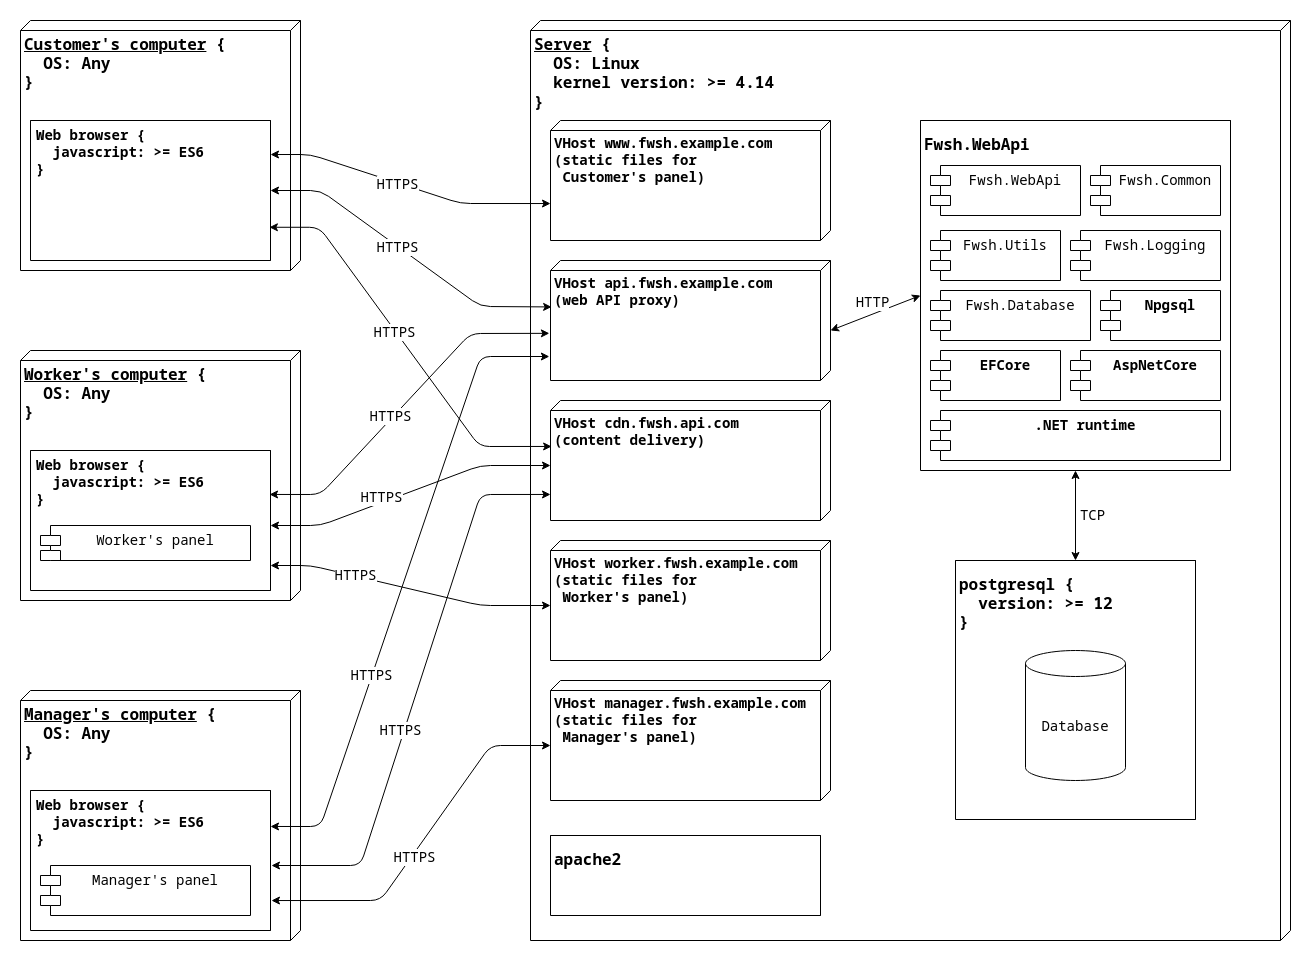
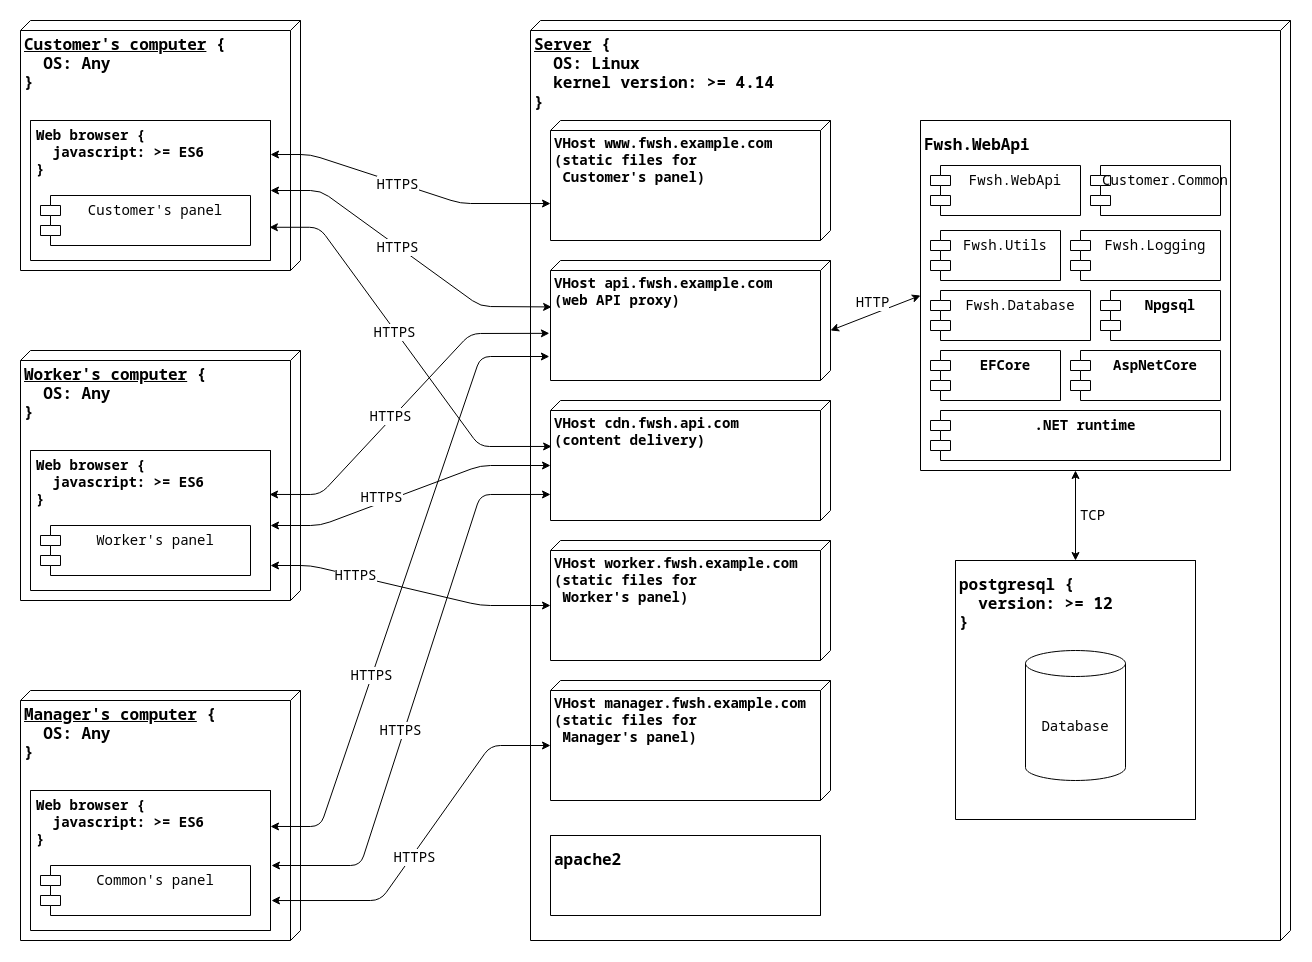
node "Fwsh.Common": label "Fwsh.Common" -> "Customer.Common"
node "Customer's panel": added
node "Worker's panel": size 210x35 -> 210x50
node "Manager's panel": label "Manager's panel" -> "Common's panel"
